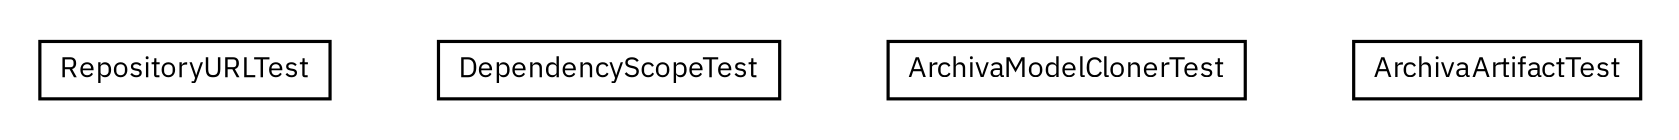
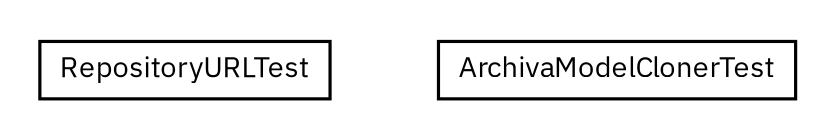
node "DependencyScopeTest": removed
node "ArchivaArtifactTest": removed
